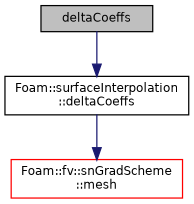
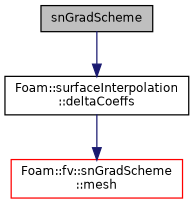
node "deltaCoeffs": label "deltaCoeffs" -> "snGradScheme"
